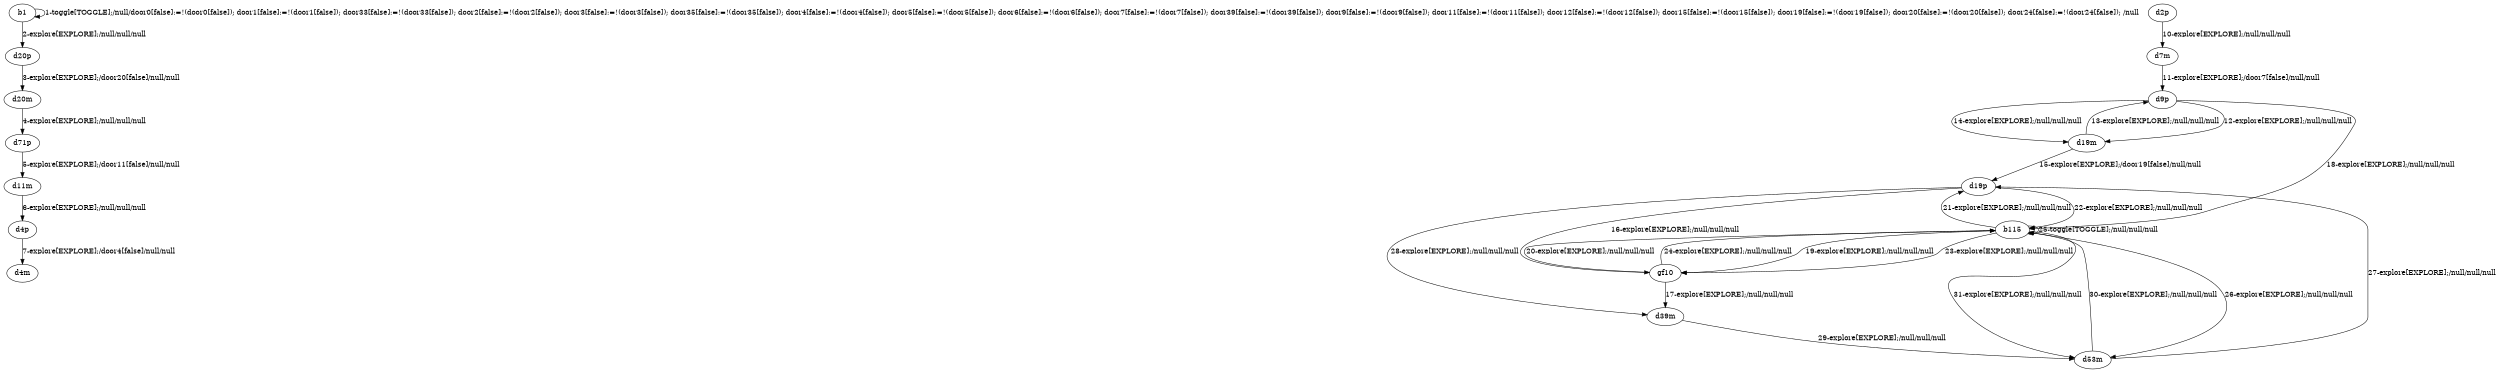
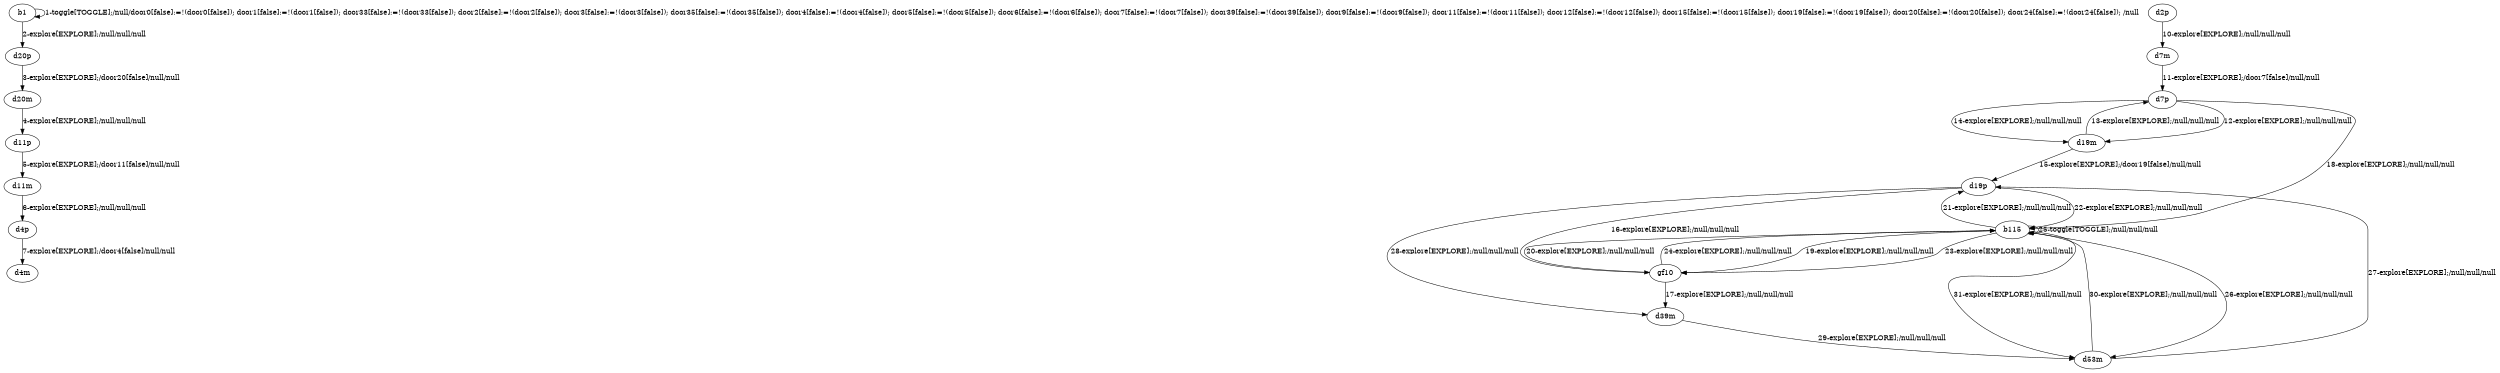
node "d9p": label "d9p" -> "d7p"
node "d71p": label "d71p" -> "d11p"
